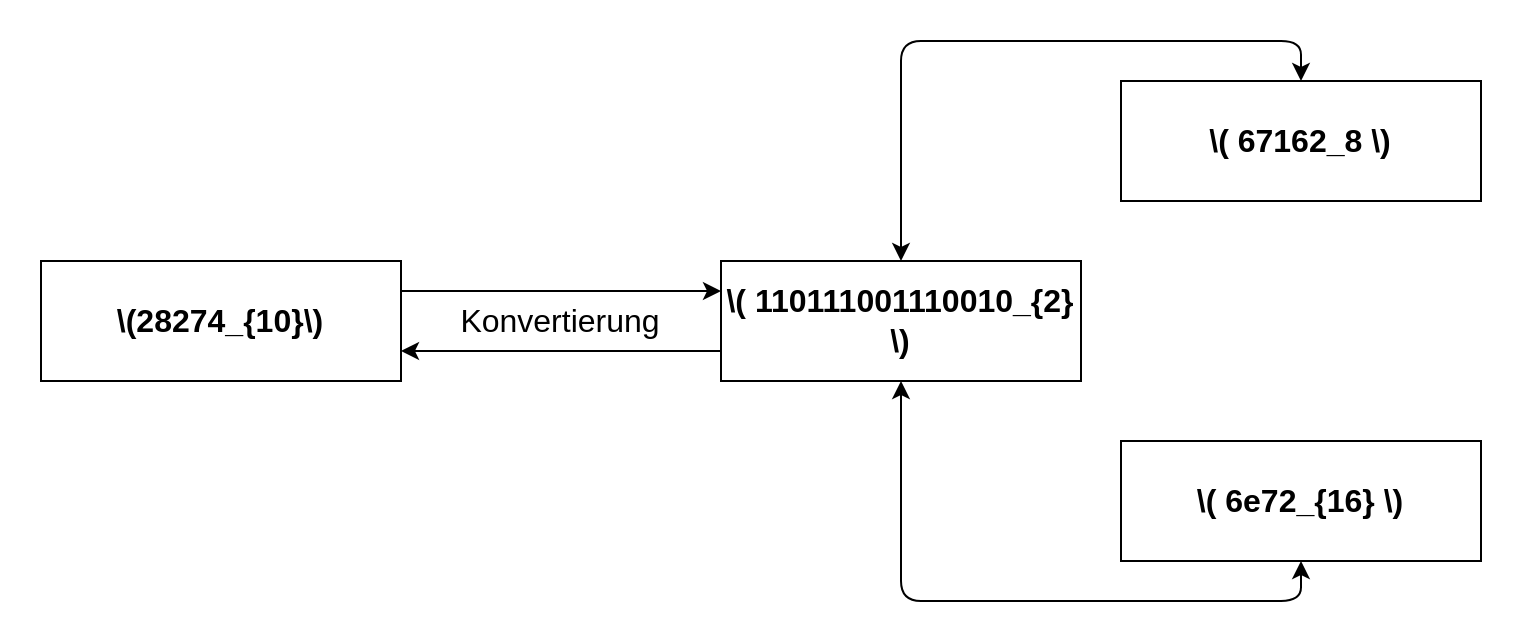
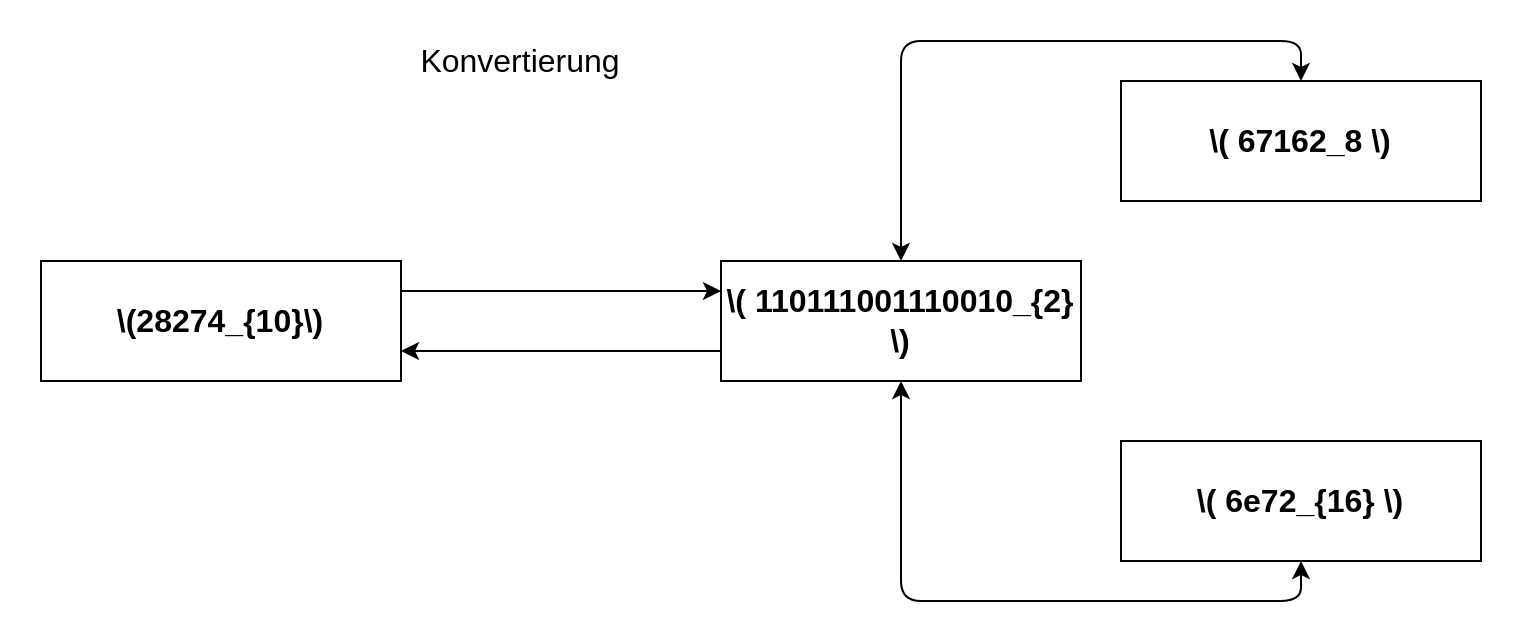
node "Konvertierung": moved (561, 321) -> (521, 61)
